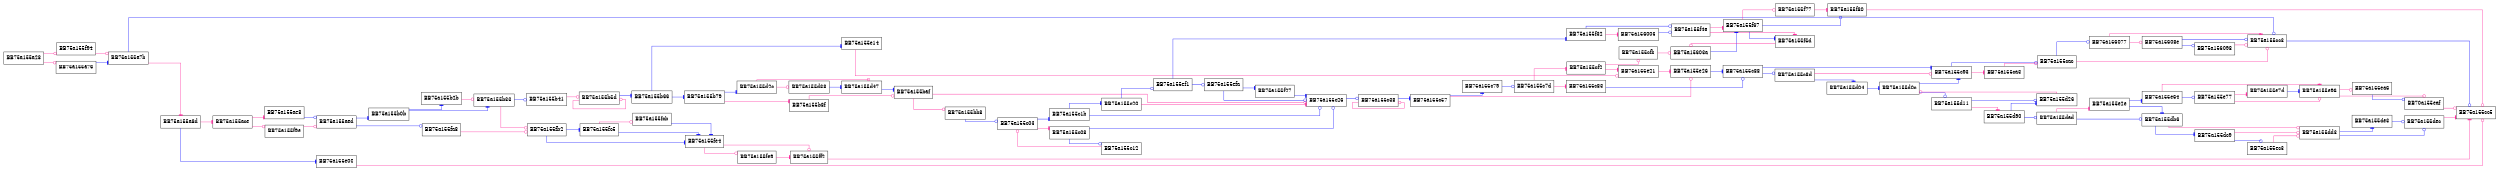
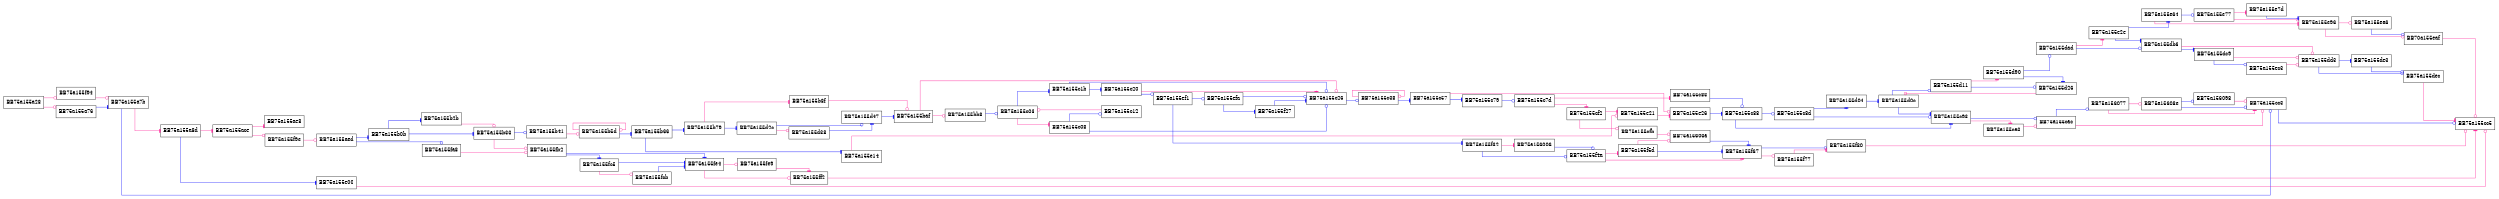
edge "BB75a155f67" -> "BB75a155f5d": reversed
edge "BB75a155c8d" -> "BB75a155c93": color deeppink -> blue
edge "BB75a155d2c" -> "BB75a155d47": color deeppink -> blue
edge "BB75a155ae8" -> "BB75a155aed": removed
